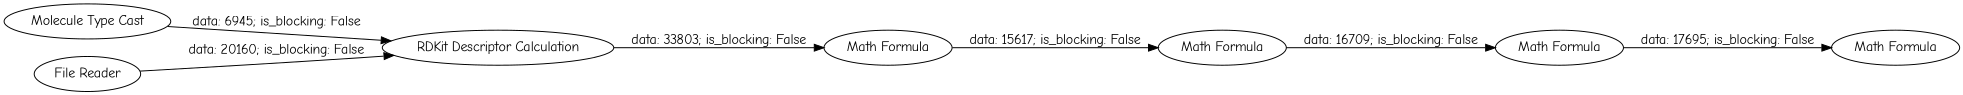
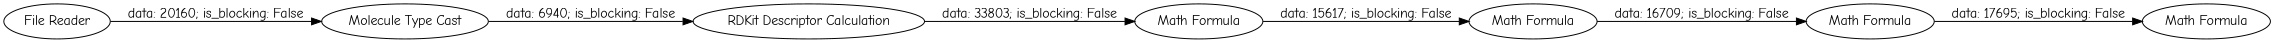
edge "Molecule Type Cast" -> "RDKit Descriptor Calculation": label "data: 6945; is_blocking: False" -> "data: 6940; is_blocking: False"
edge "File Reader" -> "RDKit Descriptor Calculation": now "File Reader" -> "Molecule Type Cast"
